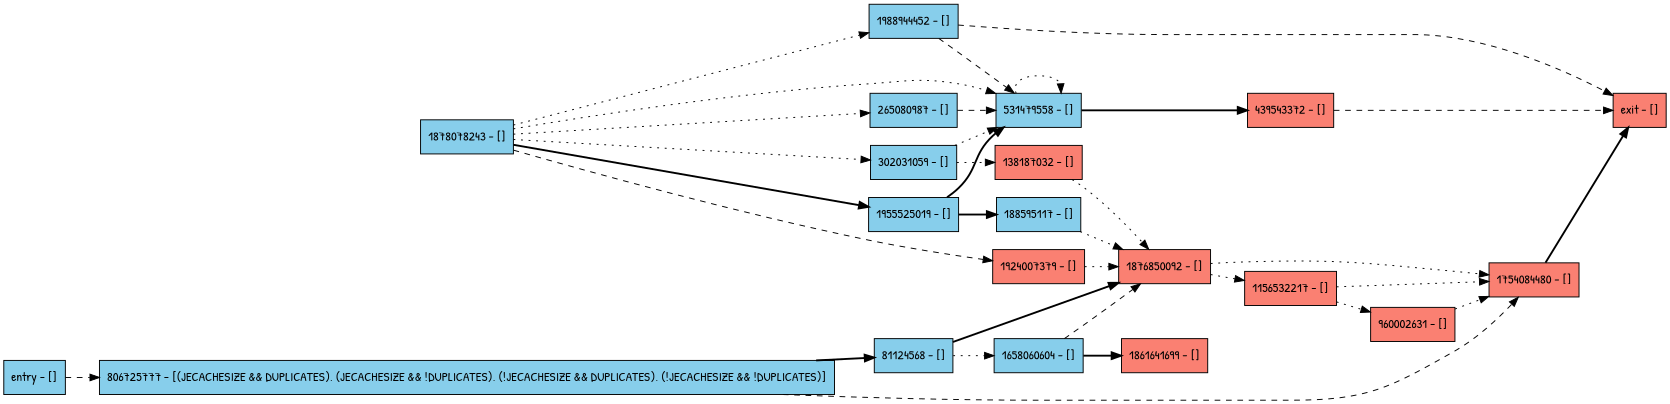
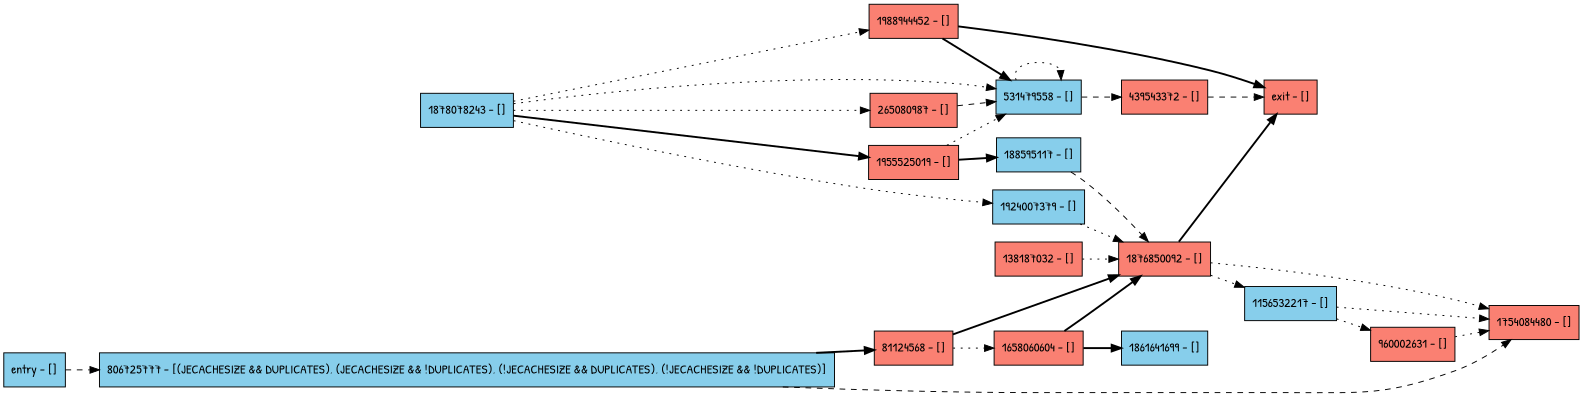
node "1988944452 - []": fillcolor skyblue -> salmon
edge "1988944452 - []" -> "exit - []": style dashed -> bold
edge "1988944452 - []" -> "531479558 - []": style dashed -> bold
node "265080987 - []": fillcolor skyblue -> salmon
edge "531479558 - []" -> "439543372 - []": style bold -> dashed
node "302031059 - []": removed
edge "1955525019 - []" -> "531479558 - []": style bold -> dotted
edge "1754084480 - []" -> "exit - []": now "1876850092 - []" -> "exit - []"
edge "1878078243 - []" -> "1924007379 - []": style dashed -> dotted
node "1955525019 - []": fillcolor skyblue -> salmon
edge "188595117 - []" -> "1876850092 - []": style dotted -> dashed
node "1924007379 - []": fillcolor salmon -> skyblue
node "1156532217 - []": fillcolor salmon -> skyblue
edge "1658060604 - []" -> "1876850092 - []": style dashed -> bold
node "81124568 - []": fillcolor skyblue -> salmon
node "1658060604 - []": fillcolor skyblue -> salmon
node "1861641699 - []": fillcolor salmon -> skyblue
